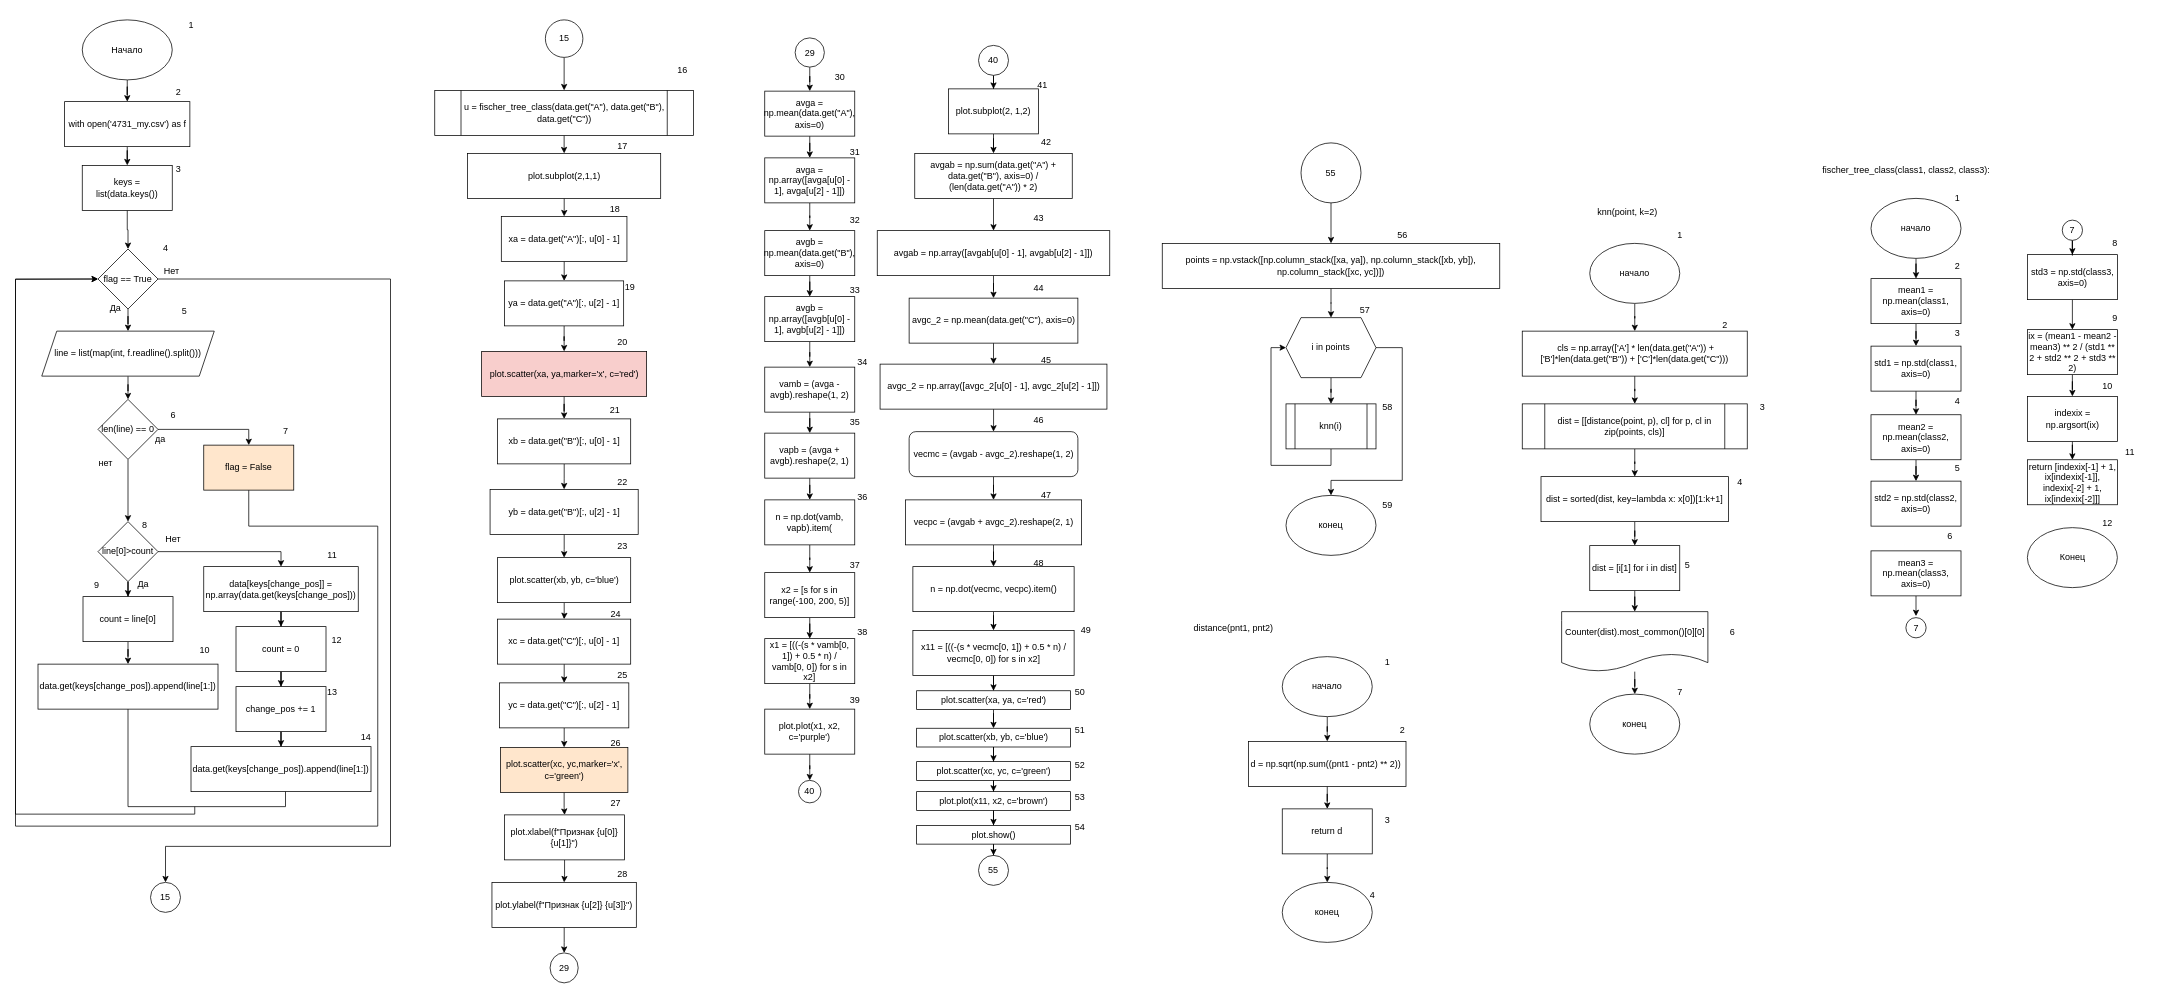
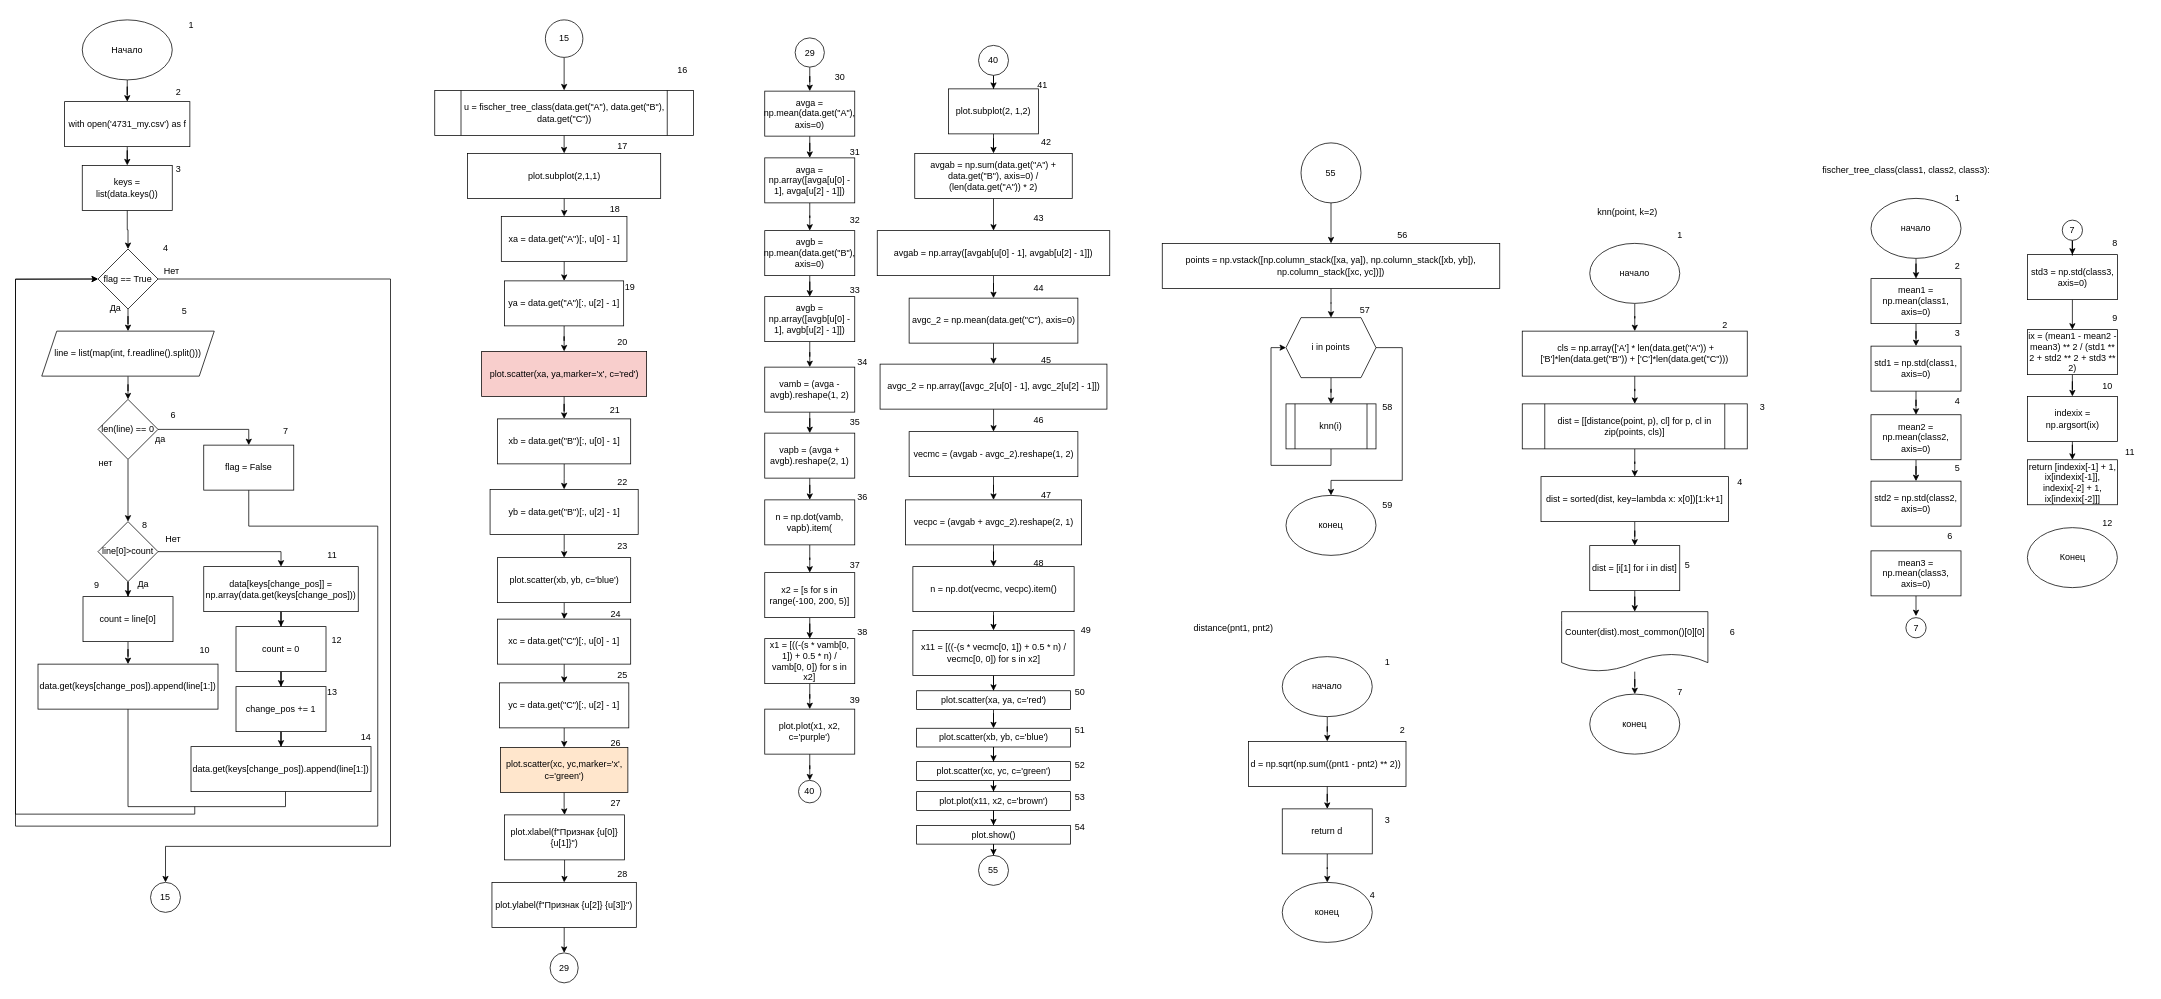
node "vecmc = (avgab - avgc_2).reshape(1, 2)": shape rounded rectangle -> rectangle
node "flag = False": fillcolor #ffe6cc -> #ffffff
